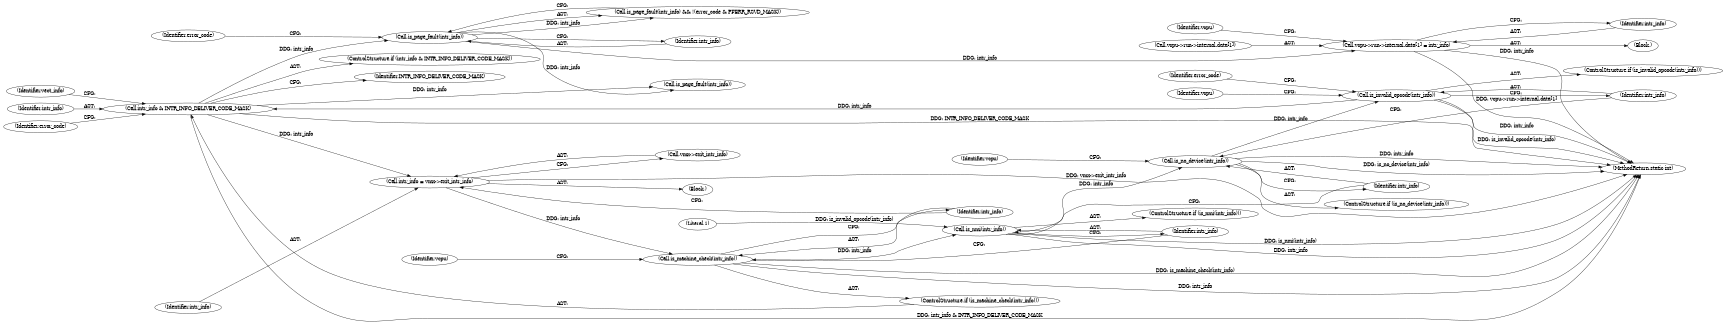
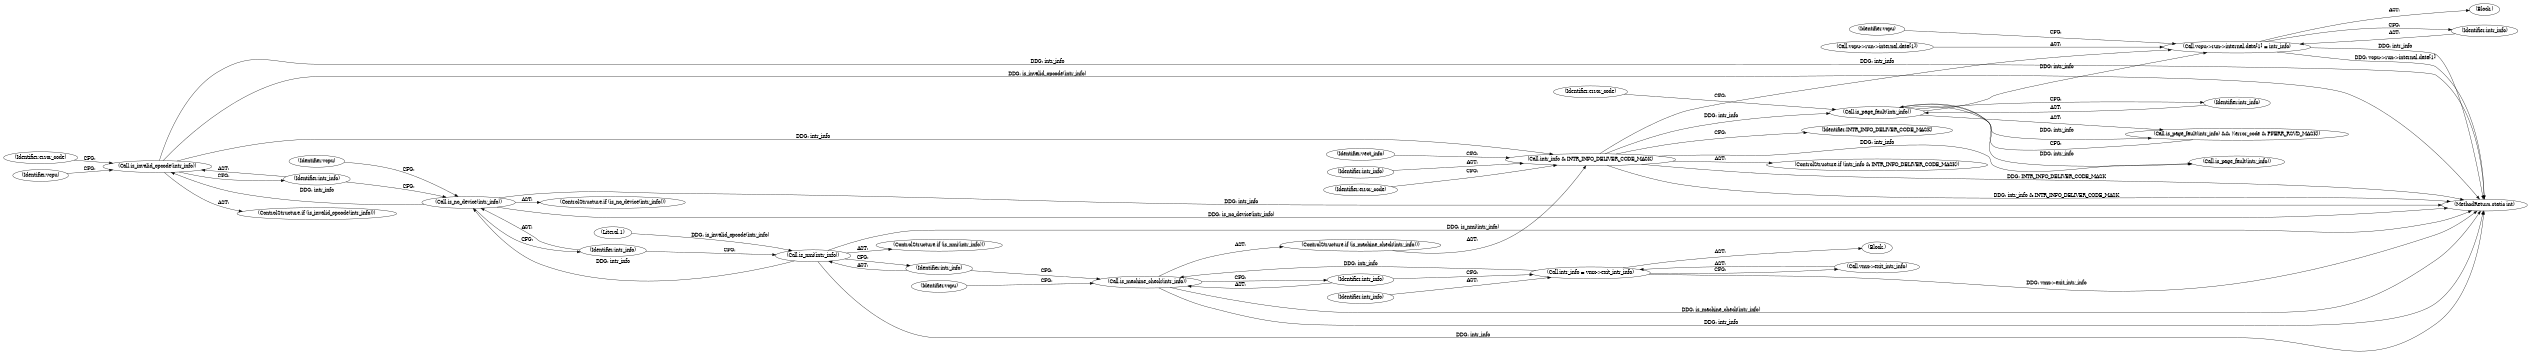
edge "(Call,intr_info & INTR_INFO_DELIVER_CODE_MASK)" -> "(Call,intr_info = vmx->exit_intr_info)": now "(Call,intr_info & INTR_INFO_DELIVER_CODE_MASK)" -> "(Call,vcpu->run->internal.data[1] = intr_info)"
edge "(Call,is_machine_check(intr_info))" -> "(Call,is_nmi(intr_info))": removed, label "DDG: intr_info"
